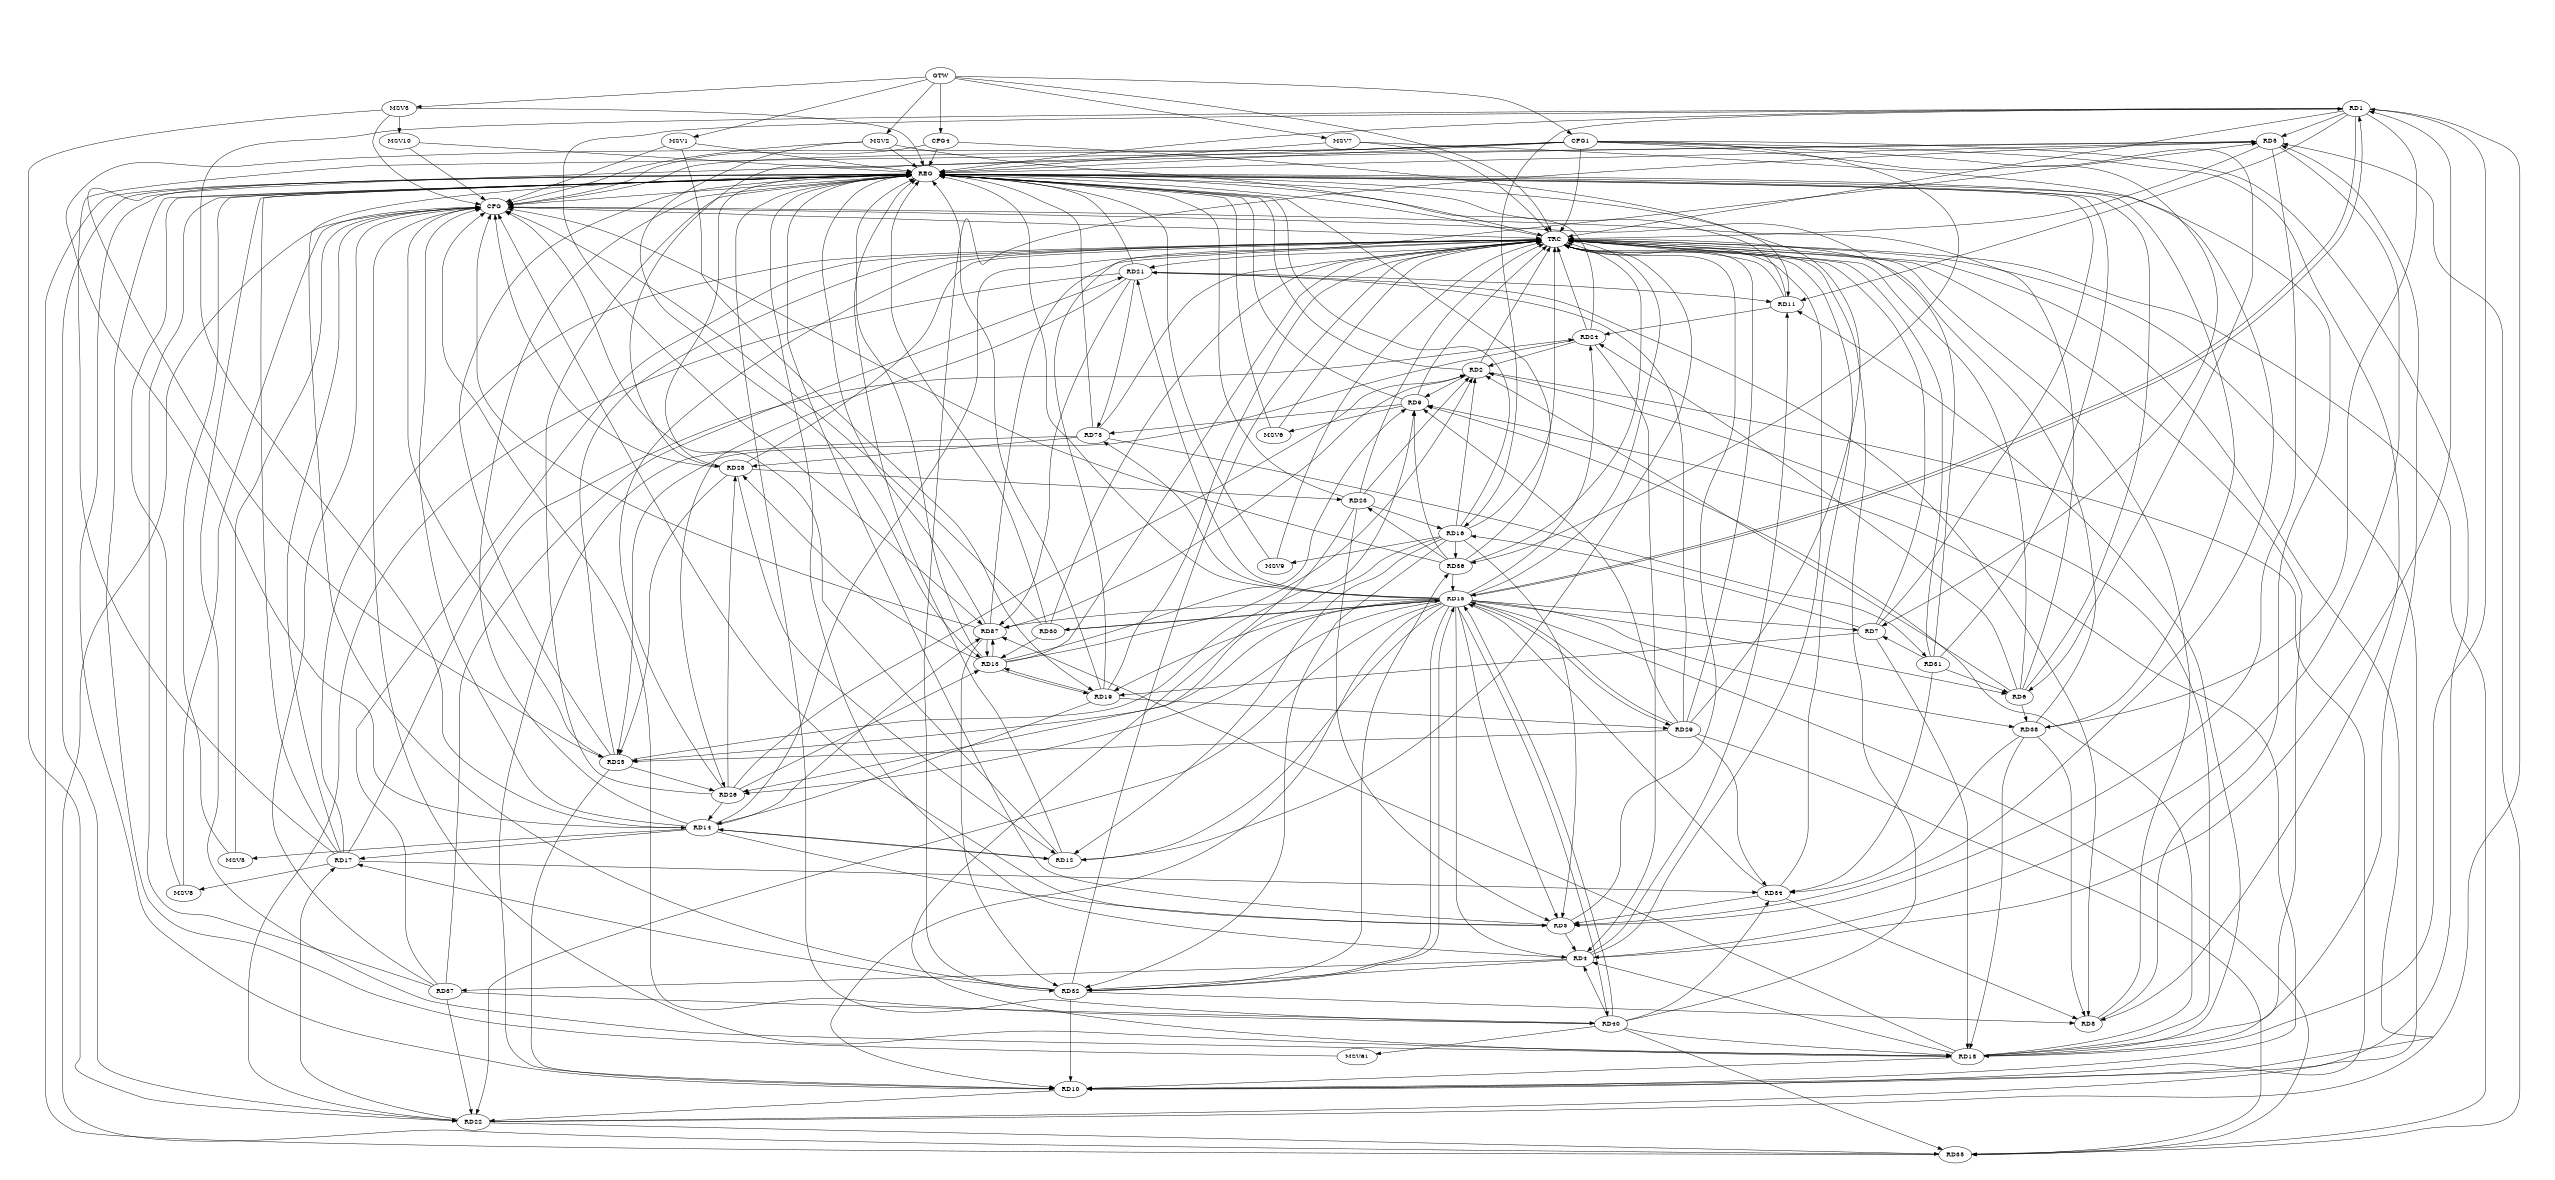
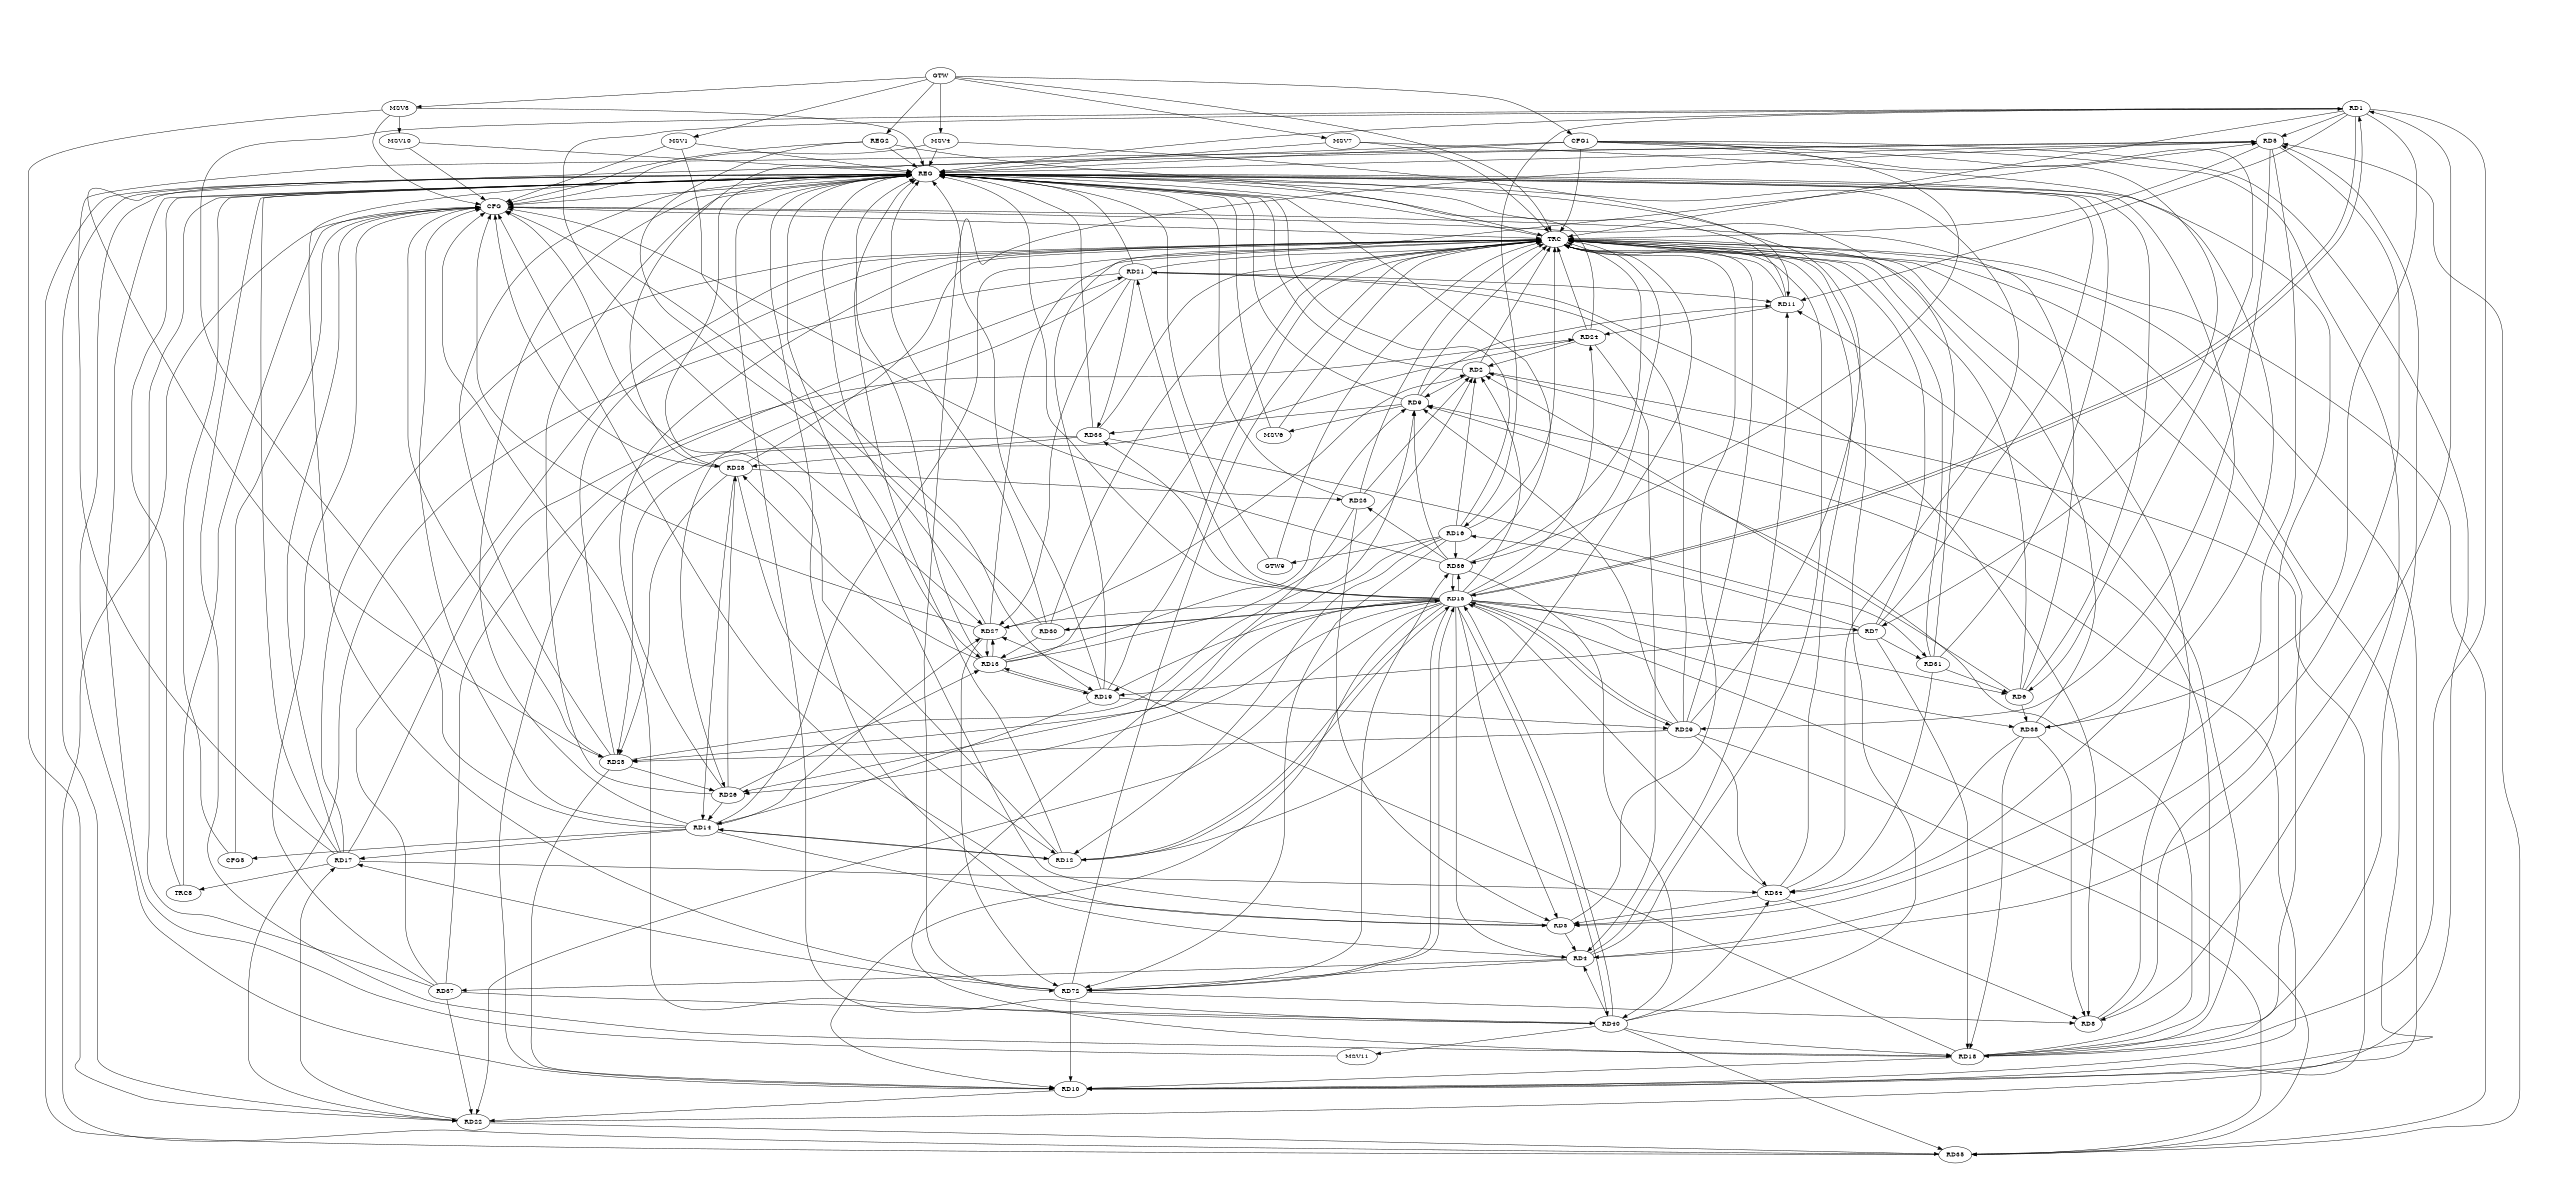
node "MSV2": label "MSV2" -> "REG2"
node "CFG4": label "CFG4" -> "MSV4"
edge "CFG1" -> "CFG": removed
edge "CFG1" -> "RD14": now "RD28" -> "RD14"
edge "RD34" -> "REG": added
edge "TRC" -> "RD21": reversed
edge "RD9" -> "RD11": added
node "RD73": label "RD73" -> "RD33"
edge "RD6" -> "RD24": removed
edge "RD23" -> "RD16": removed
edge "RD26" -> "RD2": now "RD15" -> "RD2"
node "MSV9": label "MSV9" -> "GTW9"
edge "RD15" -> "RD36": added
edge "RD5" -> "RD29": added
node "RD87": label "RD87" -> "RD27"
edge "RD31" -> "RD7": reversed
edge "RD16" -> "RD3": removed
edge "RD12" -> "RD15": added
edge "RD36" -> "RD40": added
node "MSV5": label "MSV5" -> "CFG5"
node "MSV8": label "MSV8" -> "TRC8"
node "RD32": label "RD32" -> "RD72"
edge "RD18" -> "RD4": removed
edge "RD18" -> "CFG": removed
node "MSV61": label "MSV61" -> "MSV11"
edge "RD22" -> "RD1": removed
